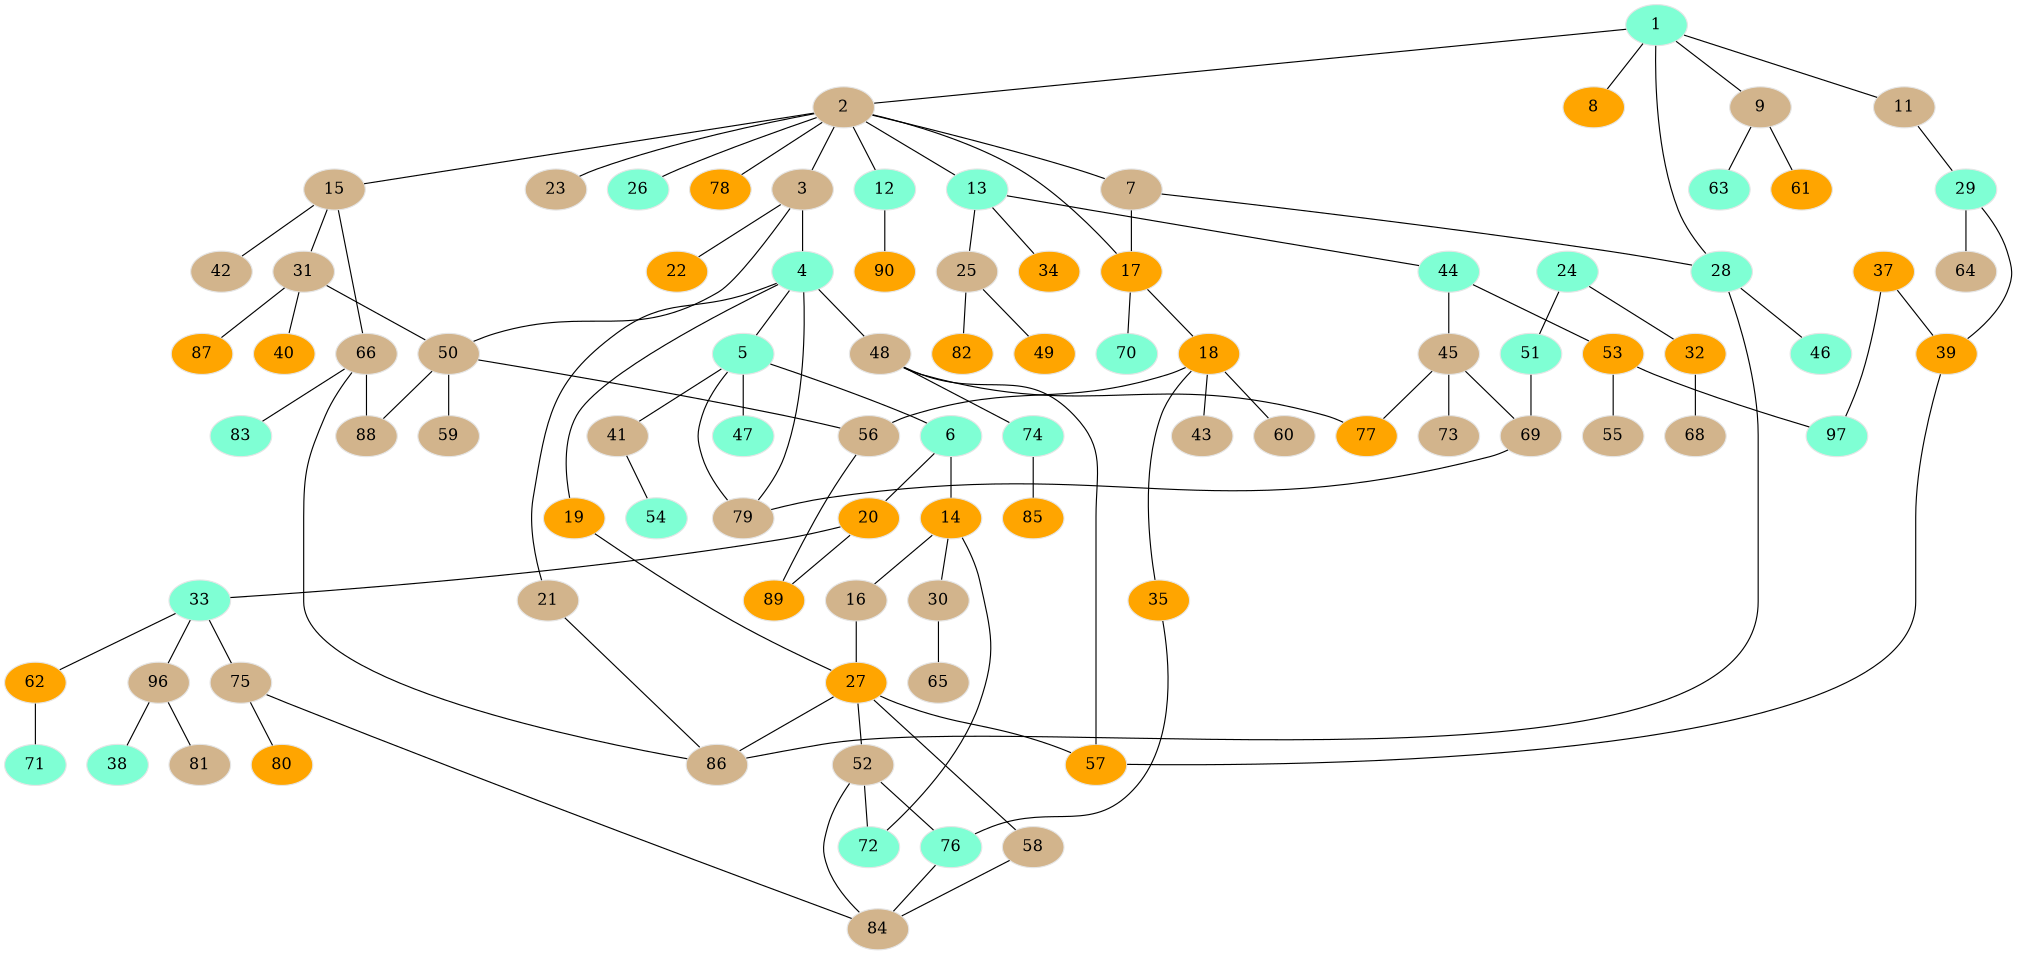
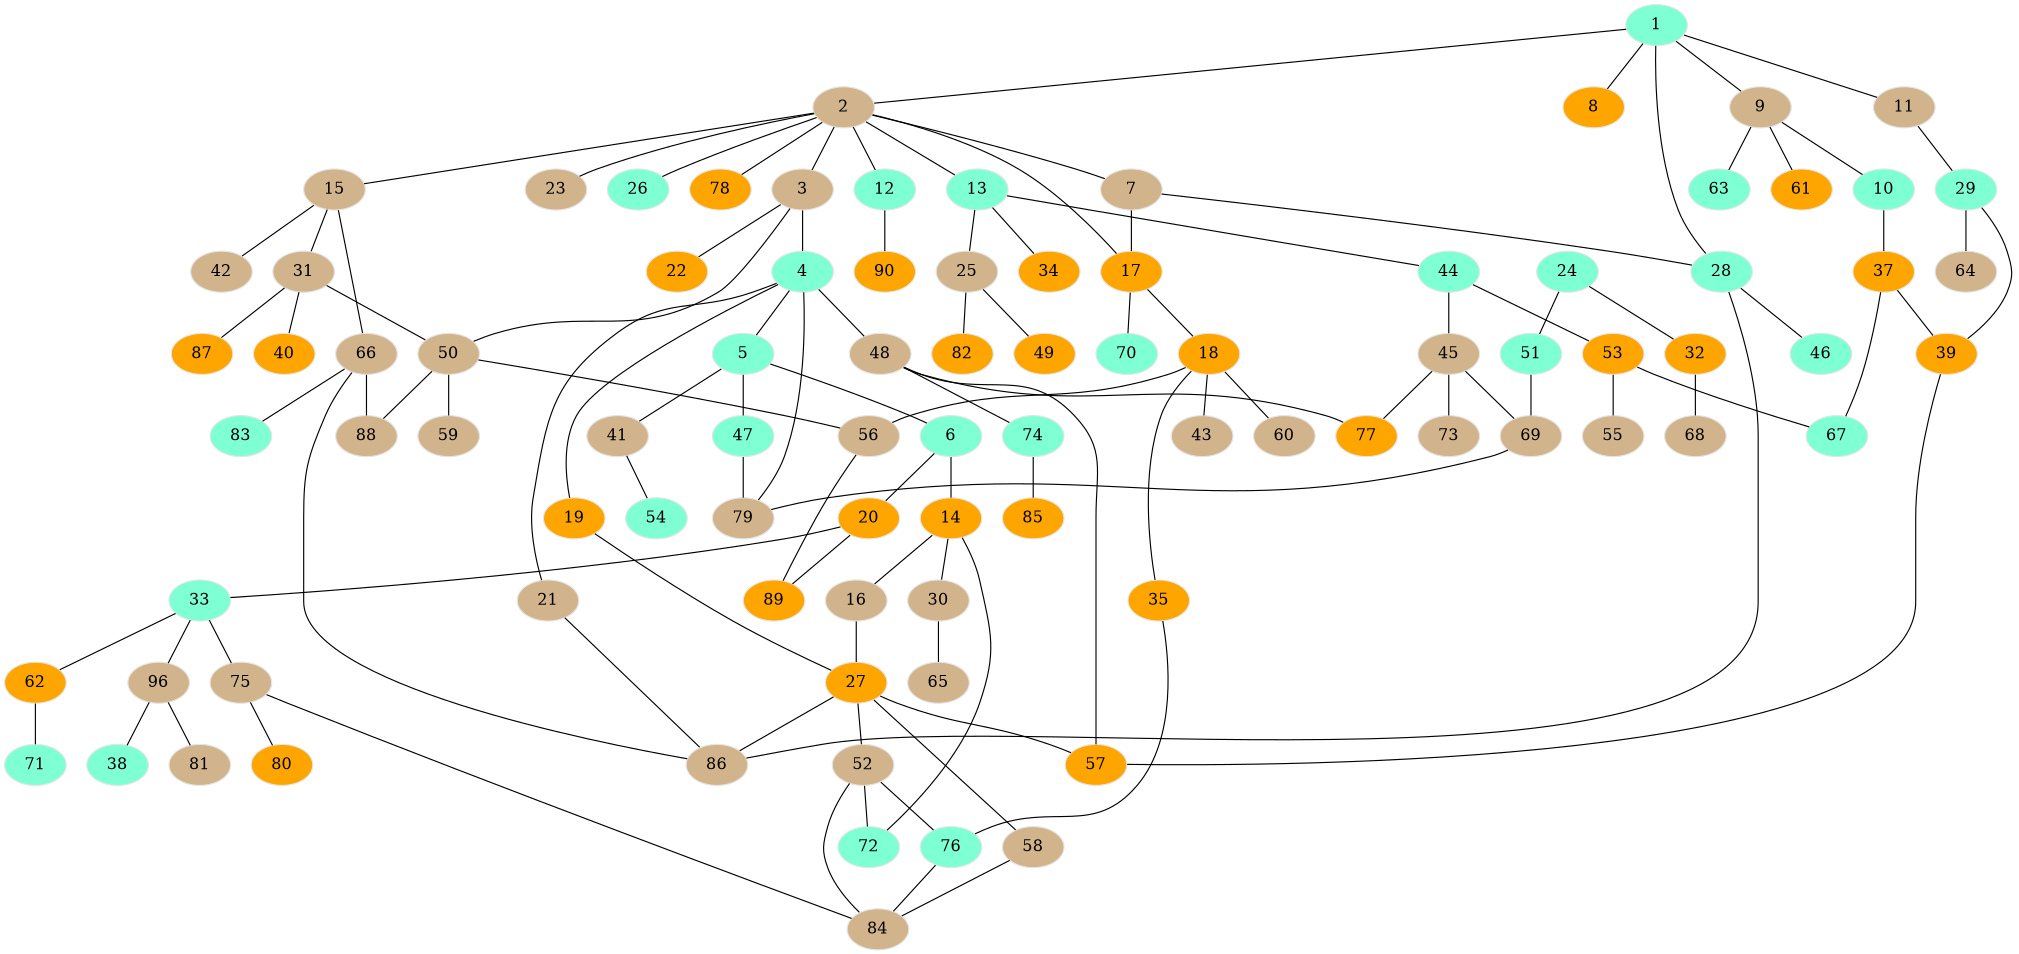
node "10": added
edge "5" -- "79": now "47" -- "79"
node "97": label "97" -> "67"
